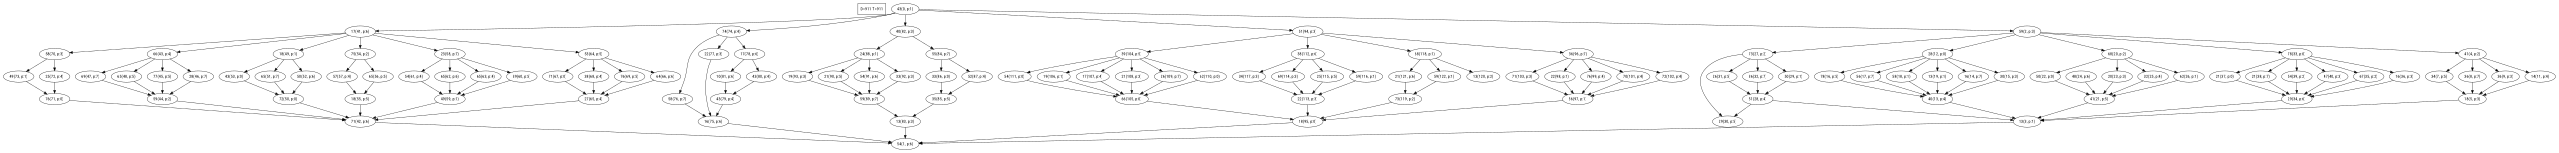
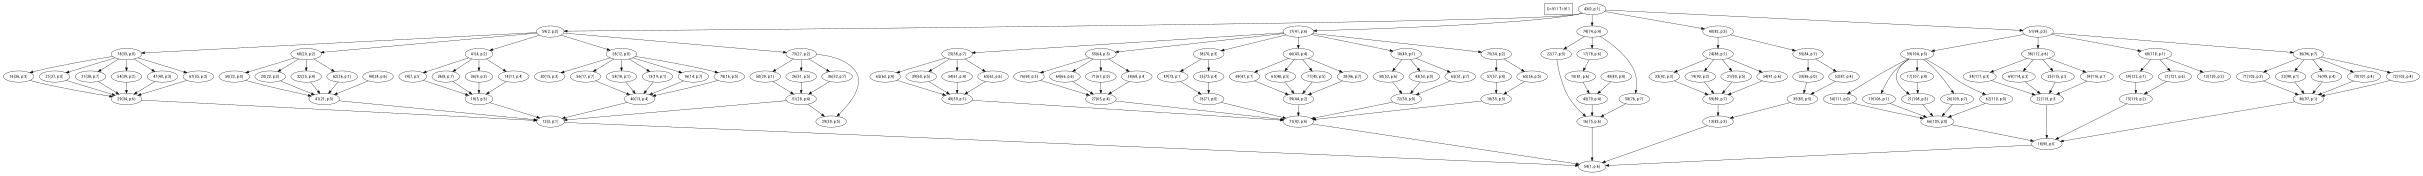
edge "17(78, p:6)" -> "43(80, p:4)": removed
edge "17(107, p:4)" -> "66(105, p:0)": now "17(107, p:4)" -> "21(108, p:3)"
edge "30(15, p:3)" -> "40(13, p:4)": removed
